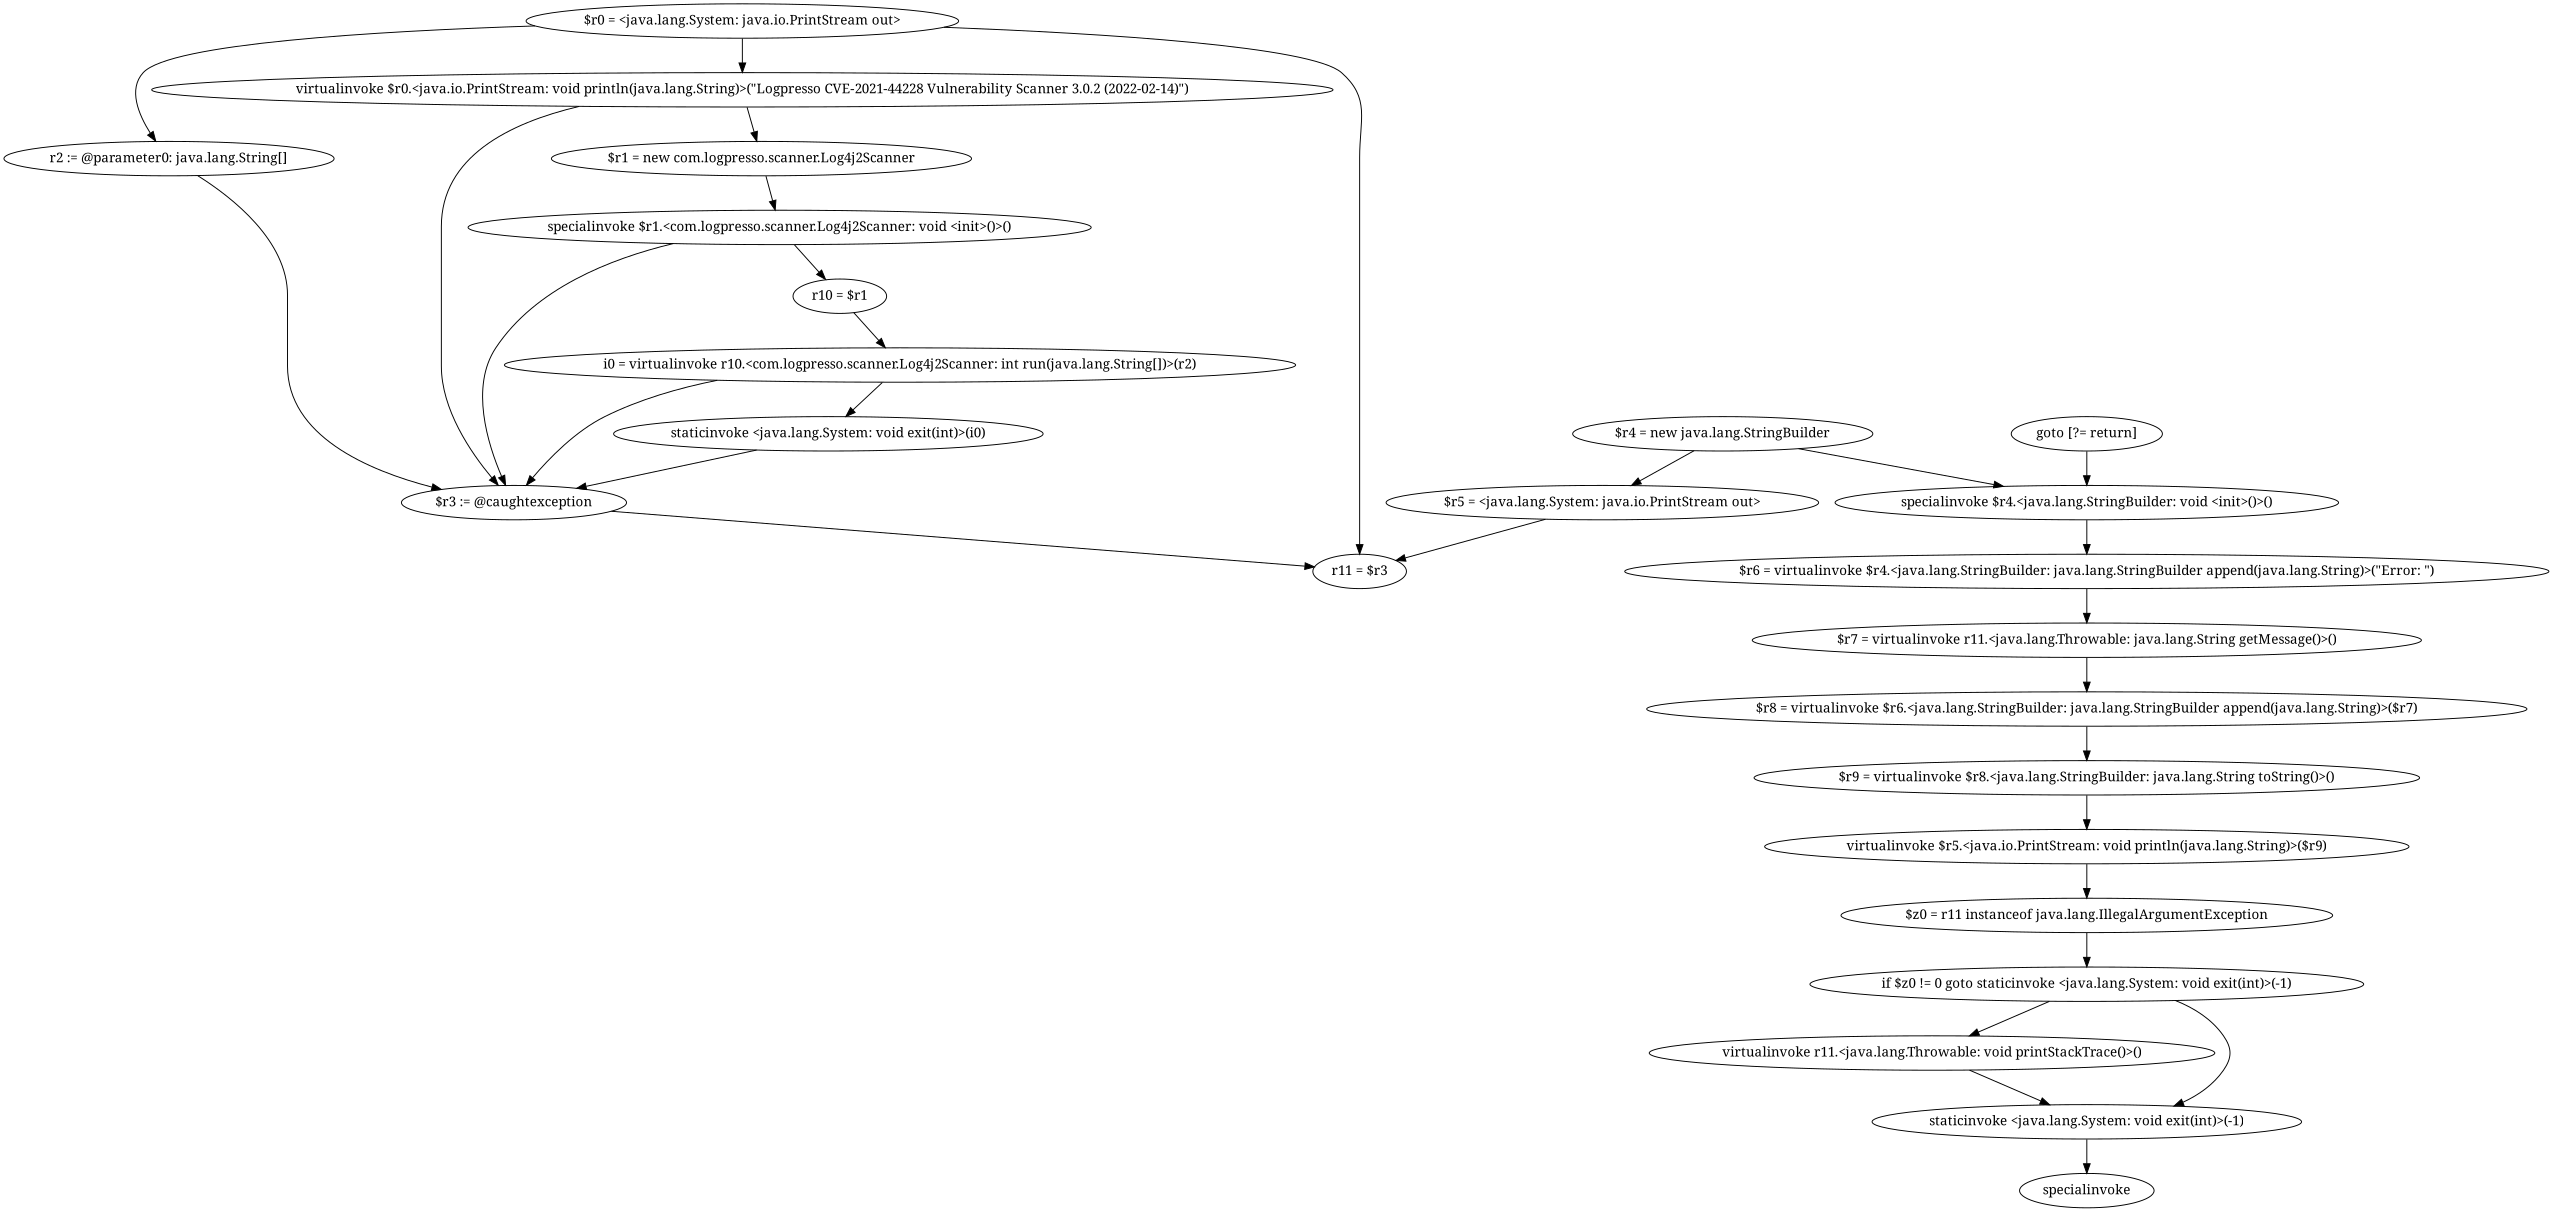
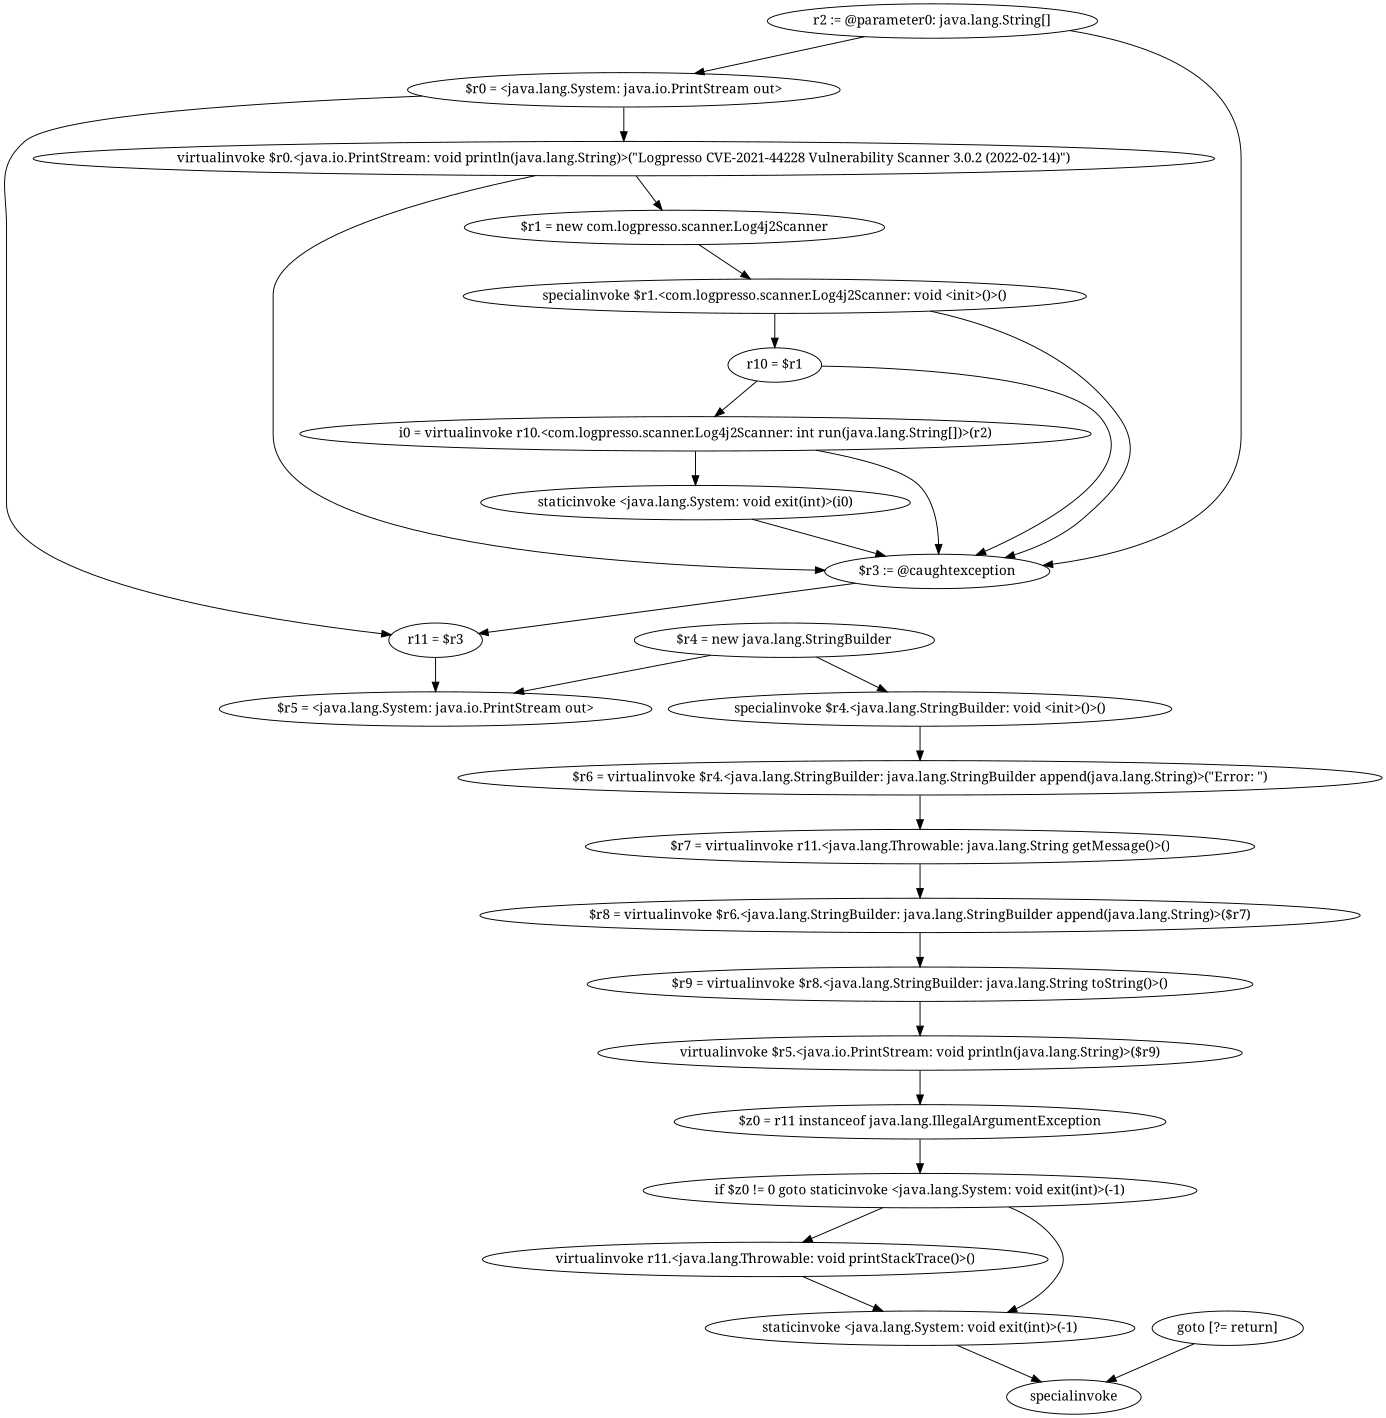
edge "$r0 = <java.lang.System: java.io.PrintStream out>" -> "r2 := @parameter0: java.lang.String[]": reversed
edge "r10 = $r1" -> "$r3 := @caughtexception": added
edge "goto [?= return]" -> "specialinvoke $r4.<java.lang.StringBuilder: void <init>()>()": now "goto [?= return]" -> "specialinvoke"
edge "$r5 = <java.lang.System: java.io.PrintStream out>" -> "r11 = $r3": reversed
